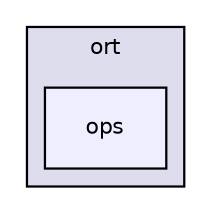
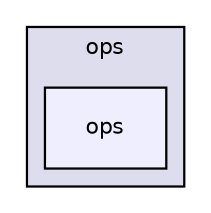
cluster "ort": label "ort" -> "ops"
